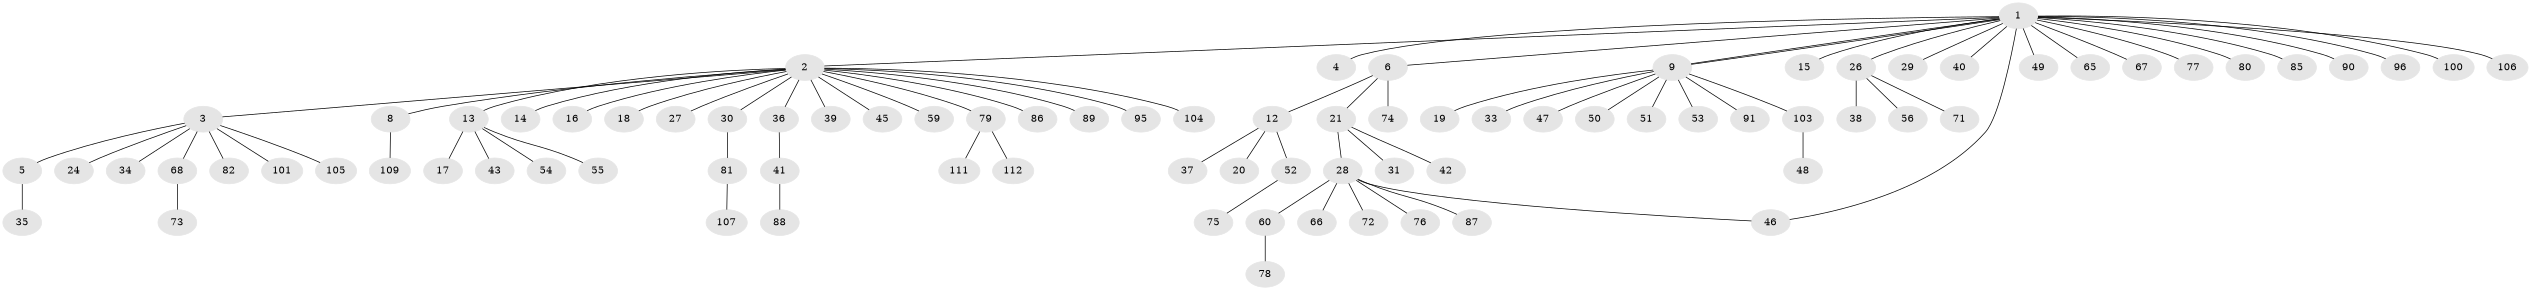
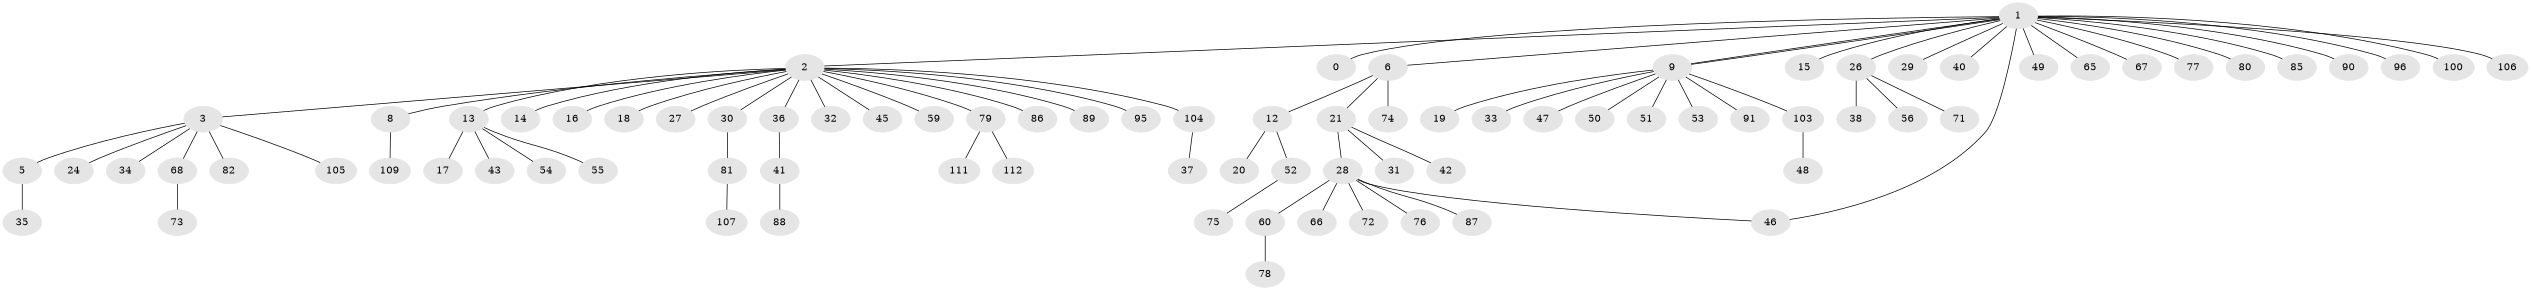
node "4": label "4" -> "0"
node "39": label "39" -> "32"
edge "12" -- "37": now "104" -- "37"
node "101": removed
